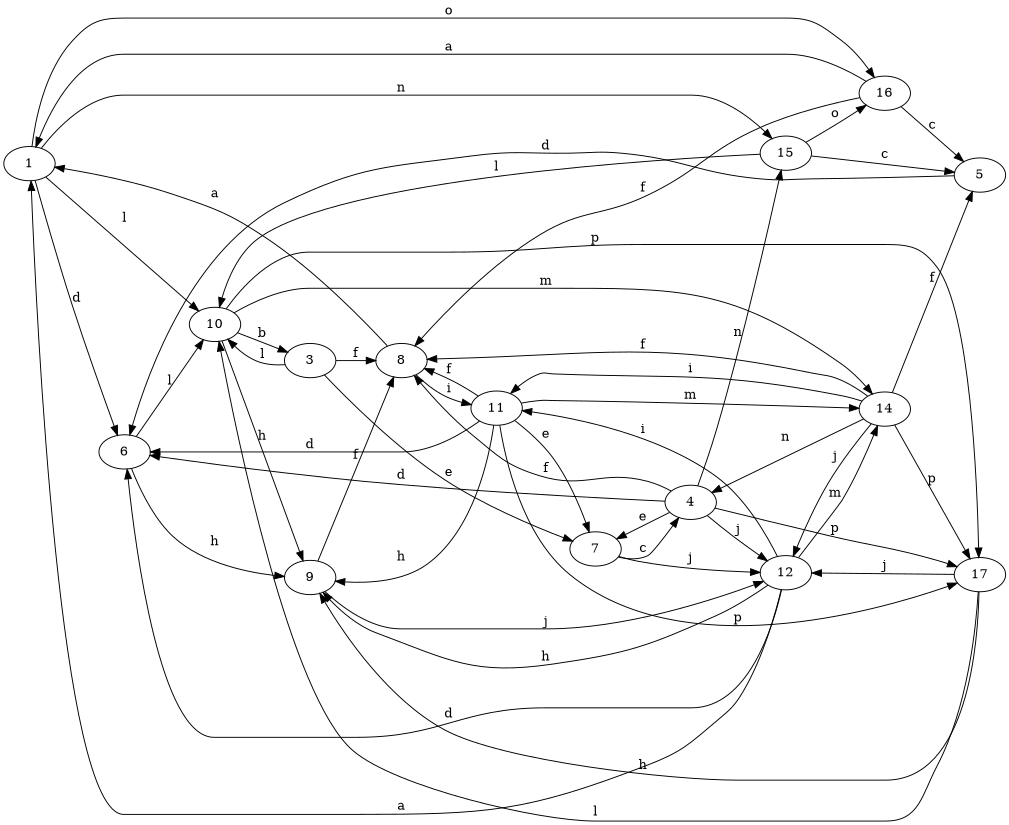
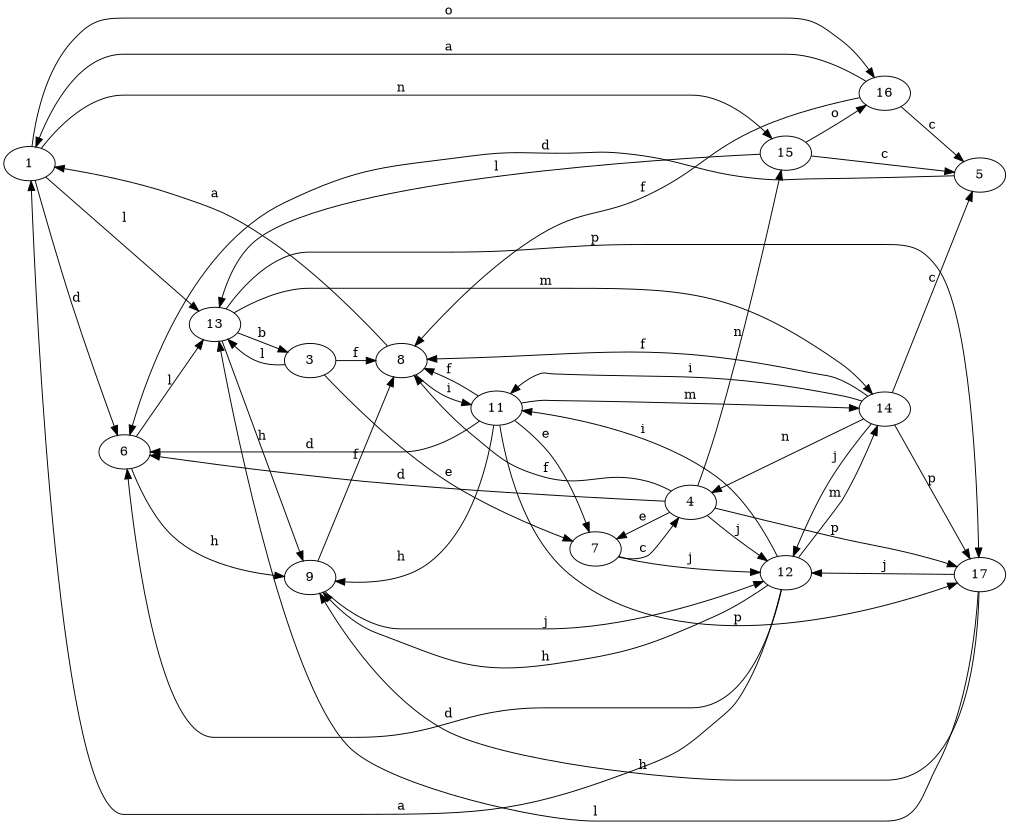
edge "14" -> "5": label "f" -> "c"
node "10": label "10" -> "13"
